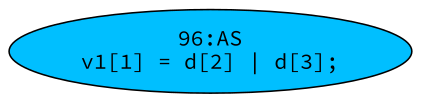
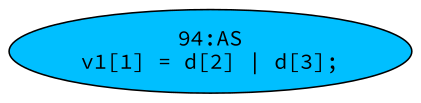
node "96:AS v1[1] = d[2] | d[3];": label "96:AS v1[1] = d[2] | d[3];" -> "94:AS v1[1] = d[2] | d[3];"
